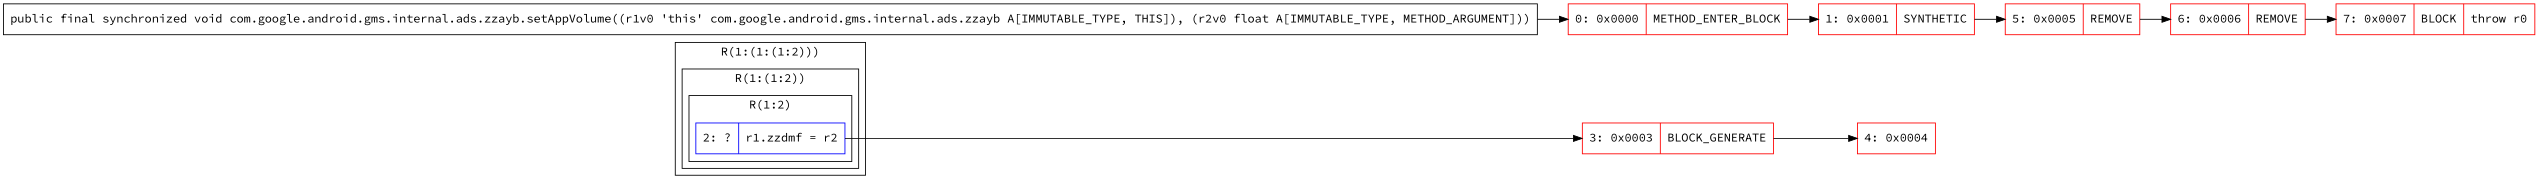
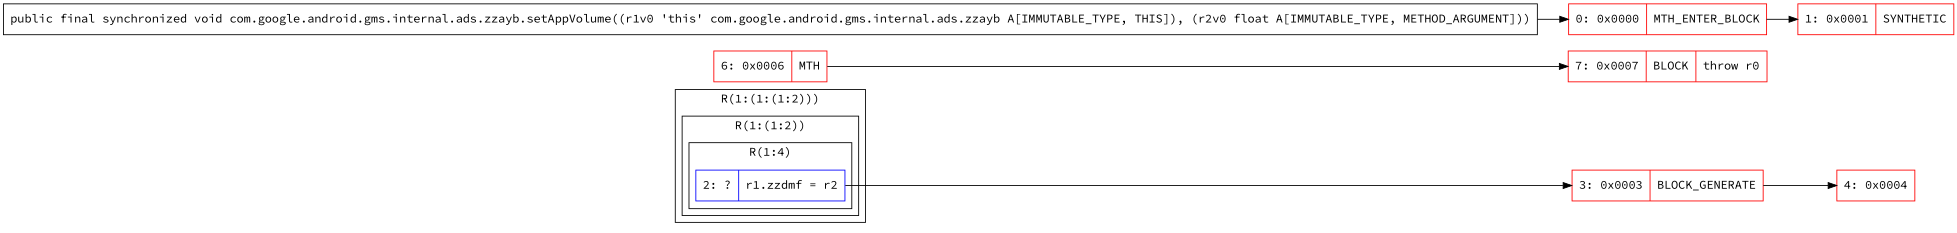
node "0: 0x0000": text "METHOD_ENTER_BLOCK" -> "MTH_ENTER_BLOCK"
node "5: 0x0005": removed
node "6: 0x0006": text "REMOVE" -> "MTH"
cluster "R(1:2)": label "R(1:2)" -> "R(1:4)"
